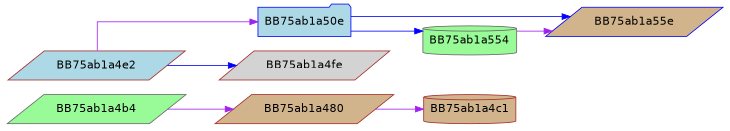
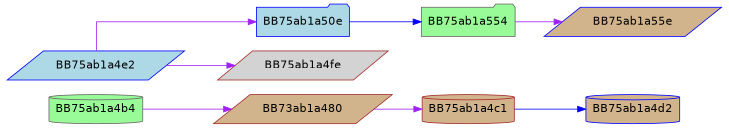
edge "BB75ab1a50e" -> "BB75ab1a55e": removed
node "BB75ab1a554": shape cylinder -> folder
node "BB75ab1a4e2": color brown -> blue
edge "BB75ab1a4e2" -> "BB75ab1a4fe": color blue -> purple
node "BB75ab1a4b4": shape parallelogram -> cylinder
node "BB75ab1a480": label "BB75ab1a480" -> "BB73ab1a480"
node "BB75ab1a4d2": added
